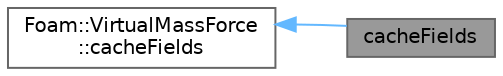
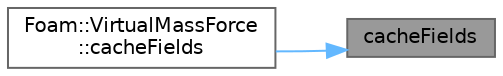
edge "cacheFields" -> "Foam::VirtualMassForce ::cacheFields": reversed
